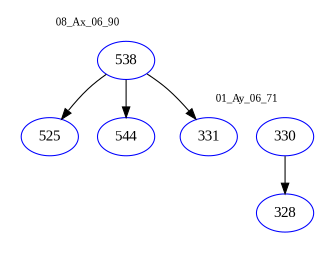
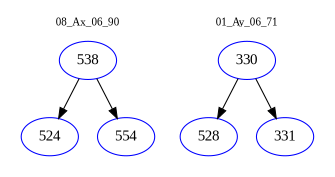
edge "538" -> "331": now "330" -> "331"
node "525": label "525" -> "524"
node "544": label "544" -> "554"
node "328": label "328" -> "528"
